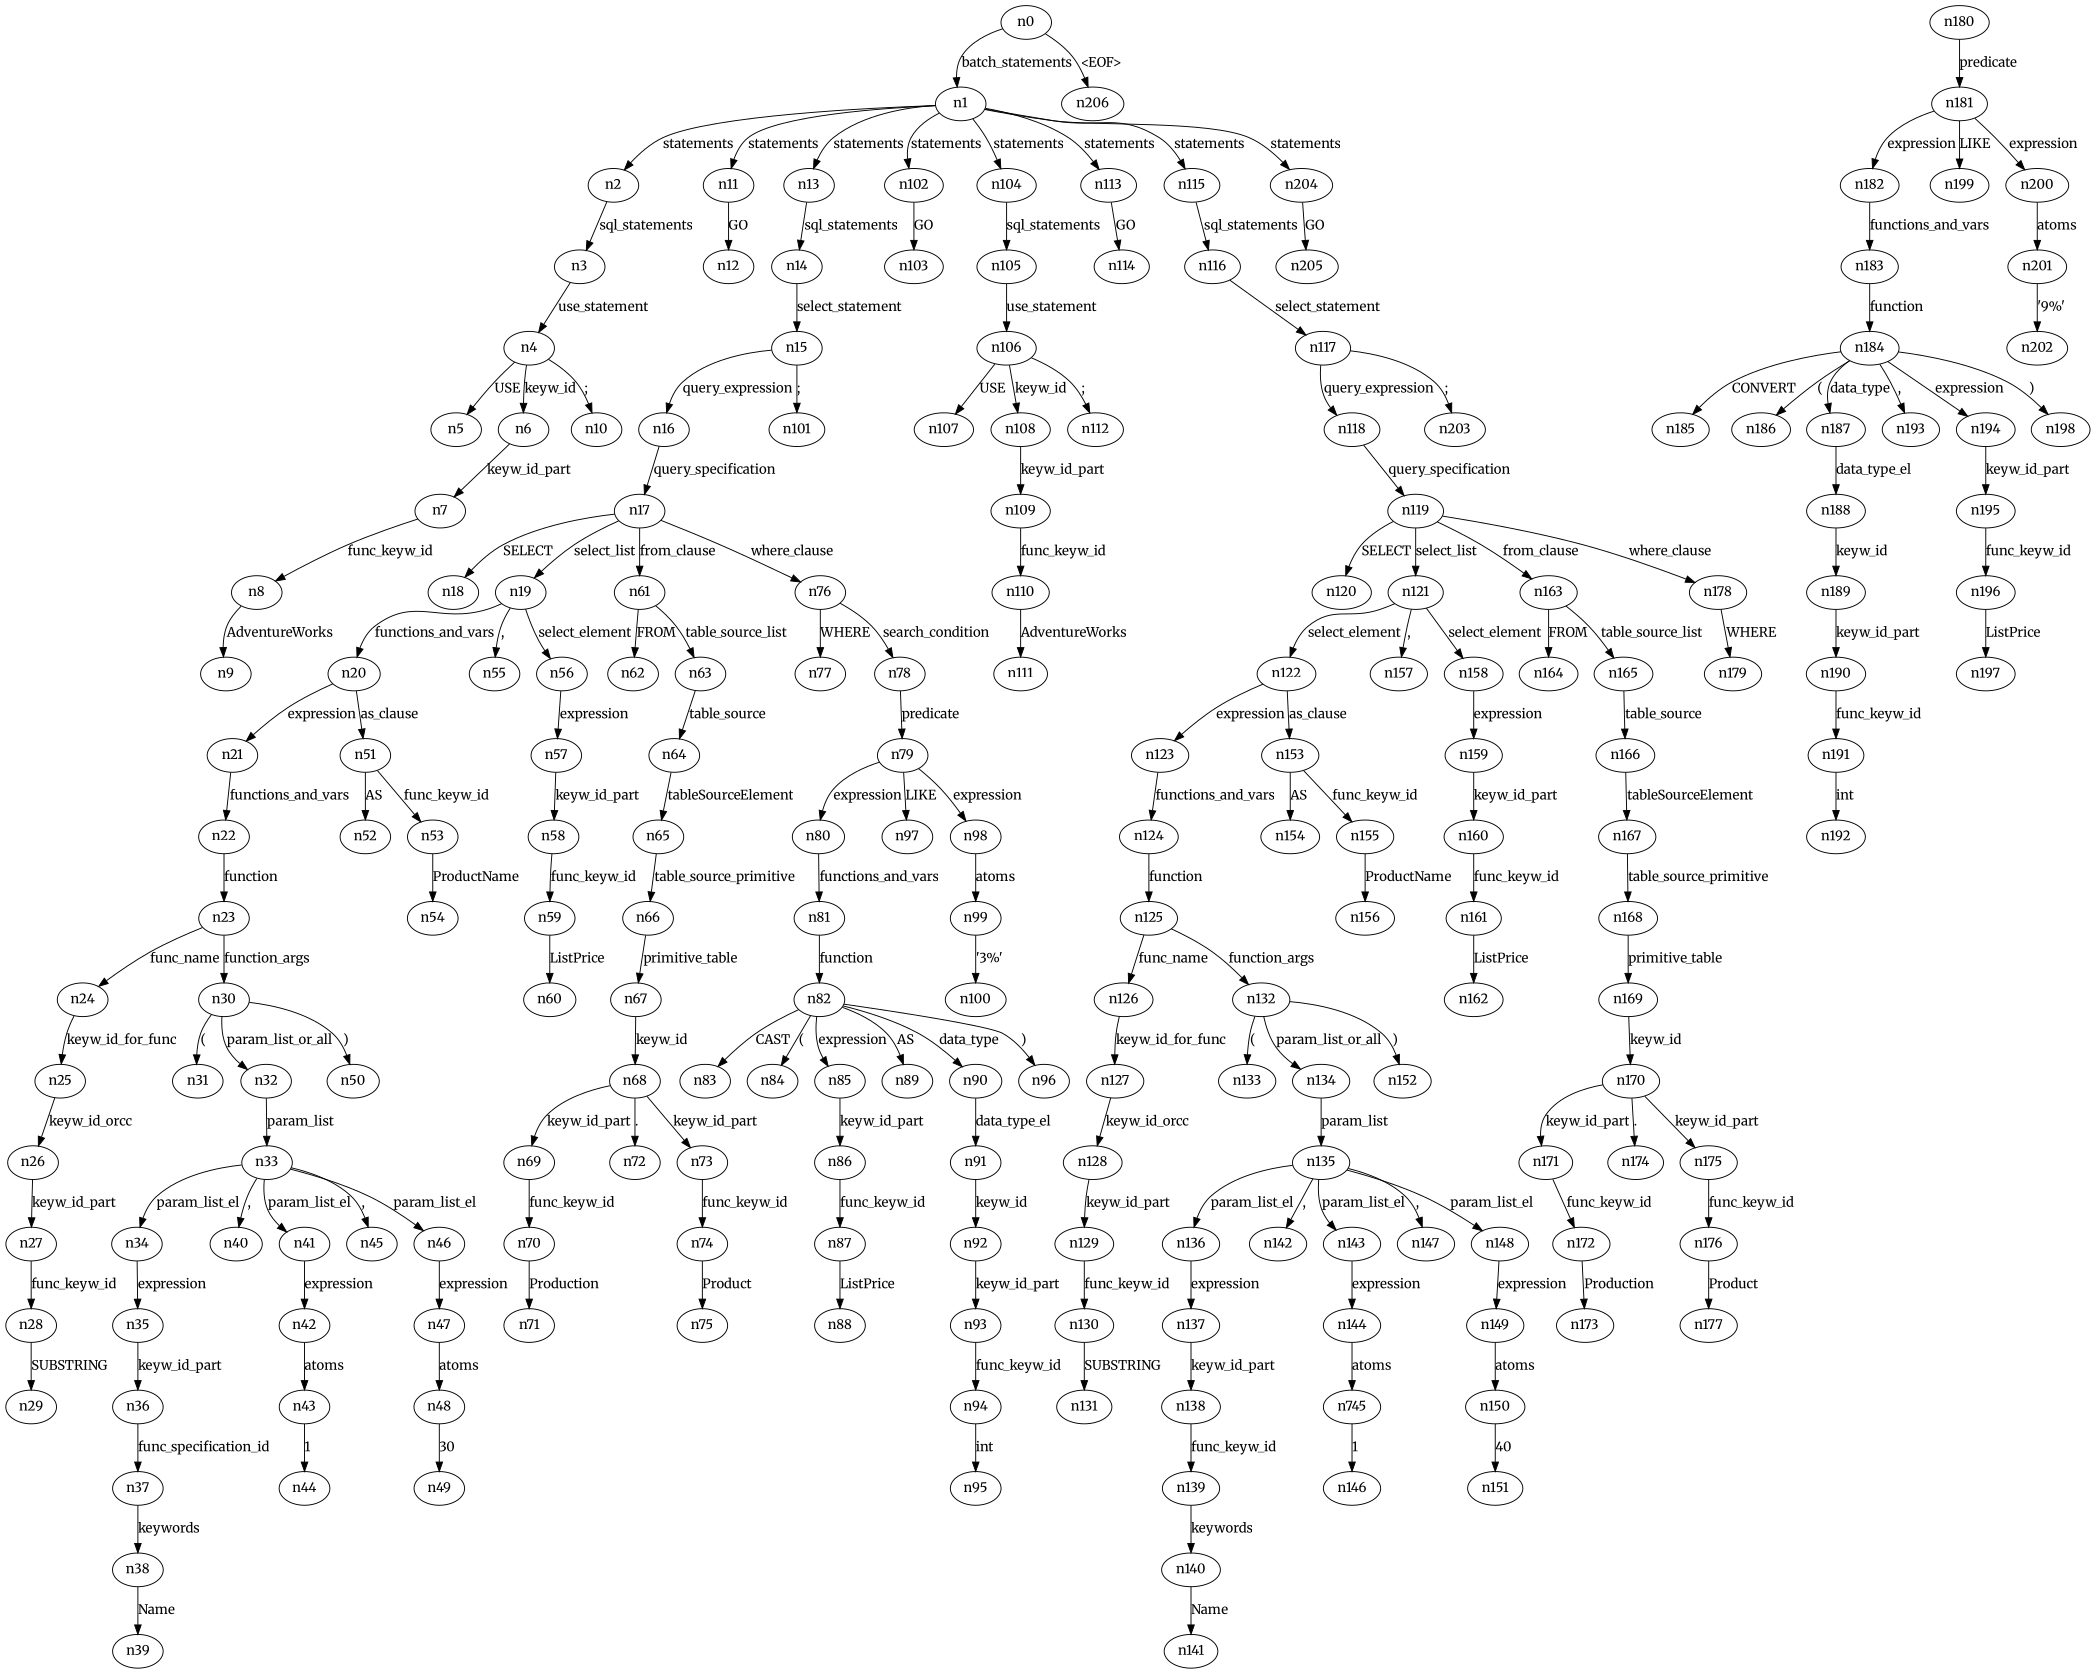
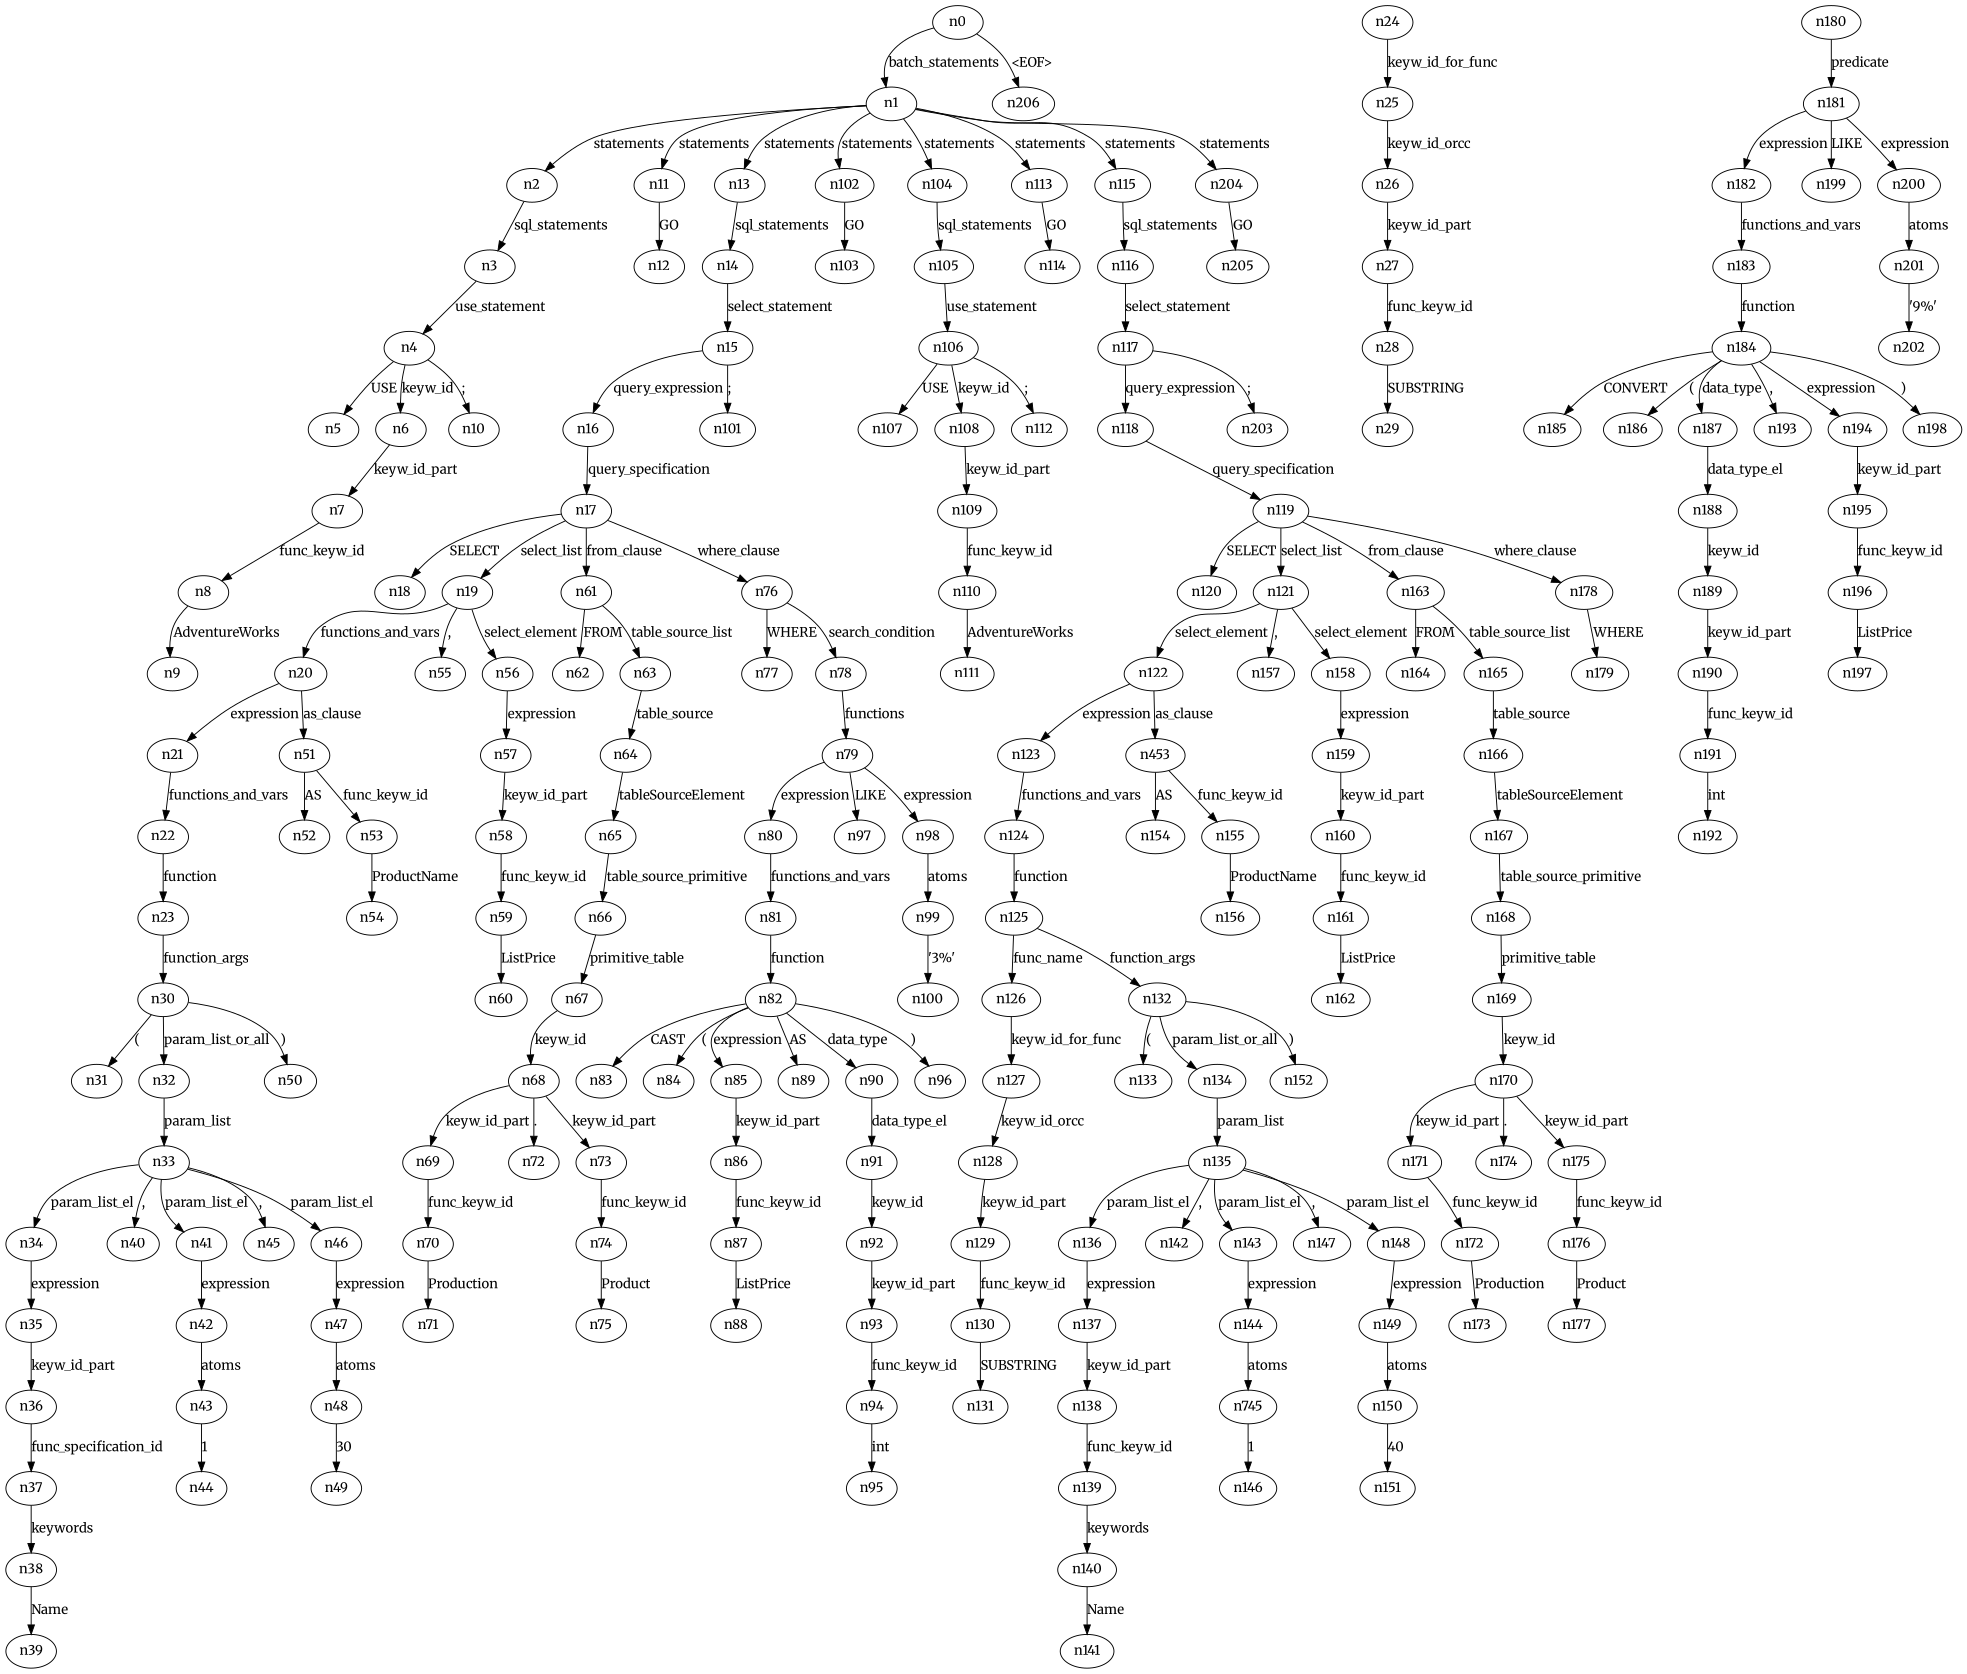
edge "n78" -> "n79": label "predicate" -> "functions"
node "n153": label "n153" -> "n453"
edge "n23" -> "n24": removed, label "func_name"
